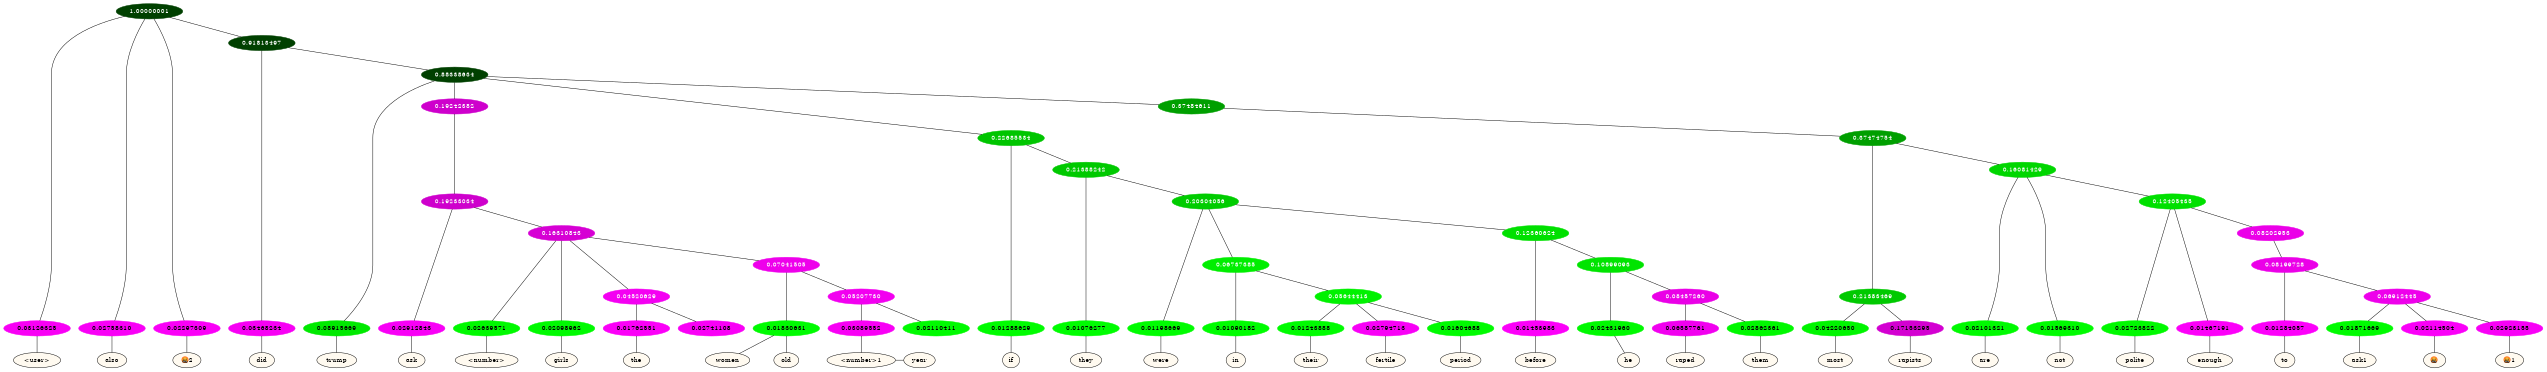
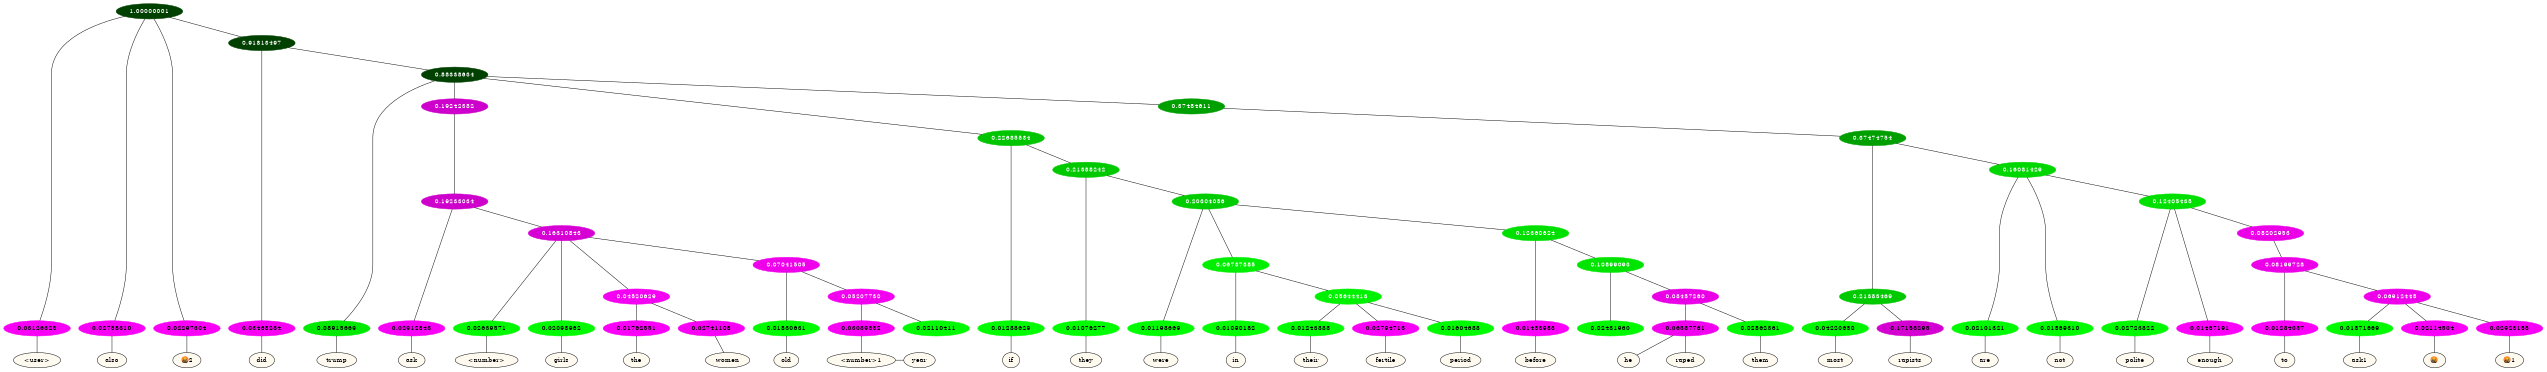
node "0.02297309": label "0.02297309" -> "0.02297304"
edge "0.02431960" -- "he": now "0.06587761" -- "he"
edge "0.01830631" -- "women": now "0.02741108" -- "women"
